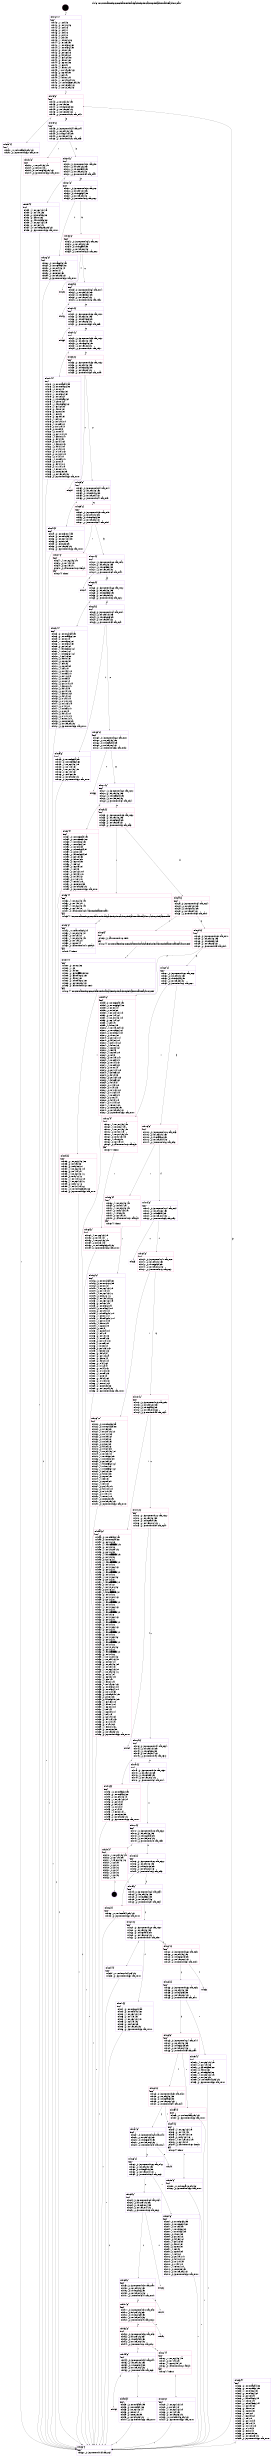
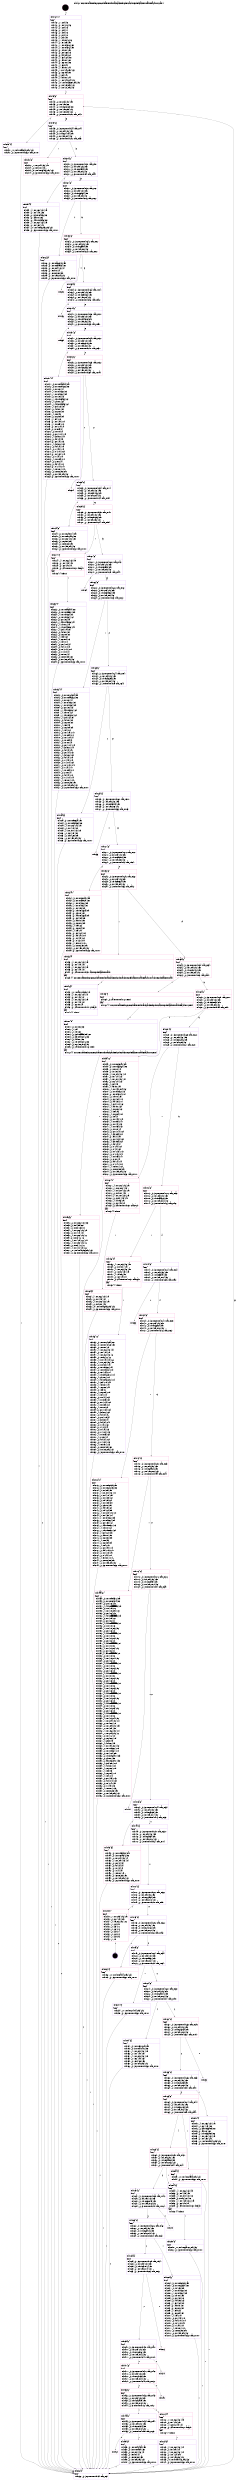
edge "0x402244 [15]" -> "0x402253 [97]": added, label "1"
edge "0x40181b [28]" -> "0x4022b4 [15]": now "0x4017ff [28]" -> "0x4022b4 [15]"
